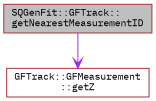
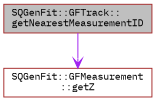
node "GFTrack::GFMeasurement ::getZ": label "GFTrack::GFMeasurement ::getZ" -> "SQGenFit::GFMeasurement ::getZ"
